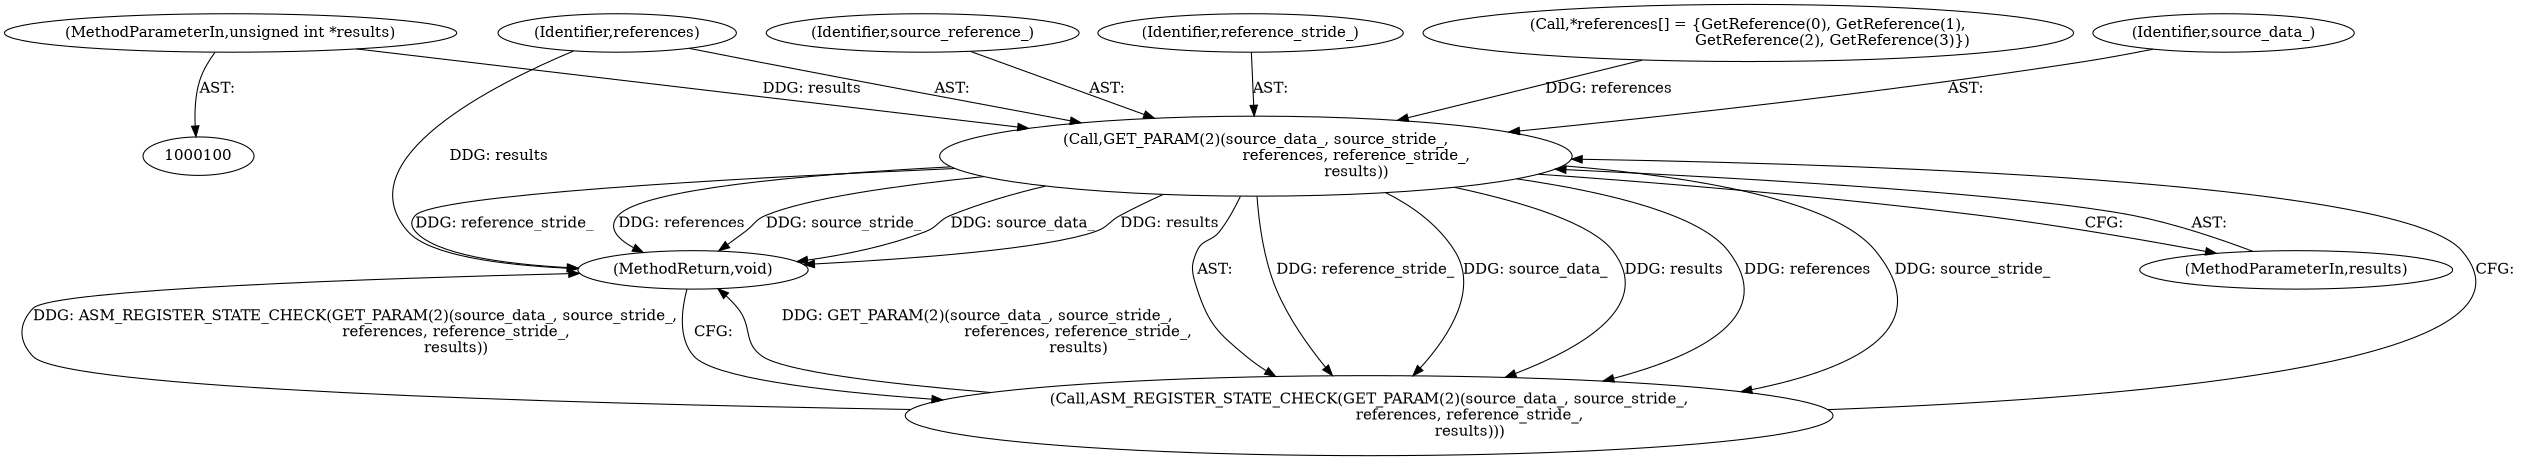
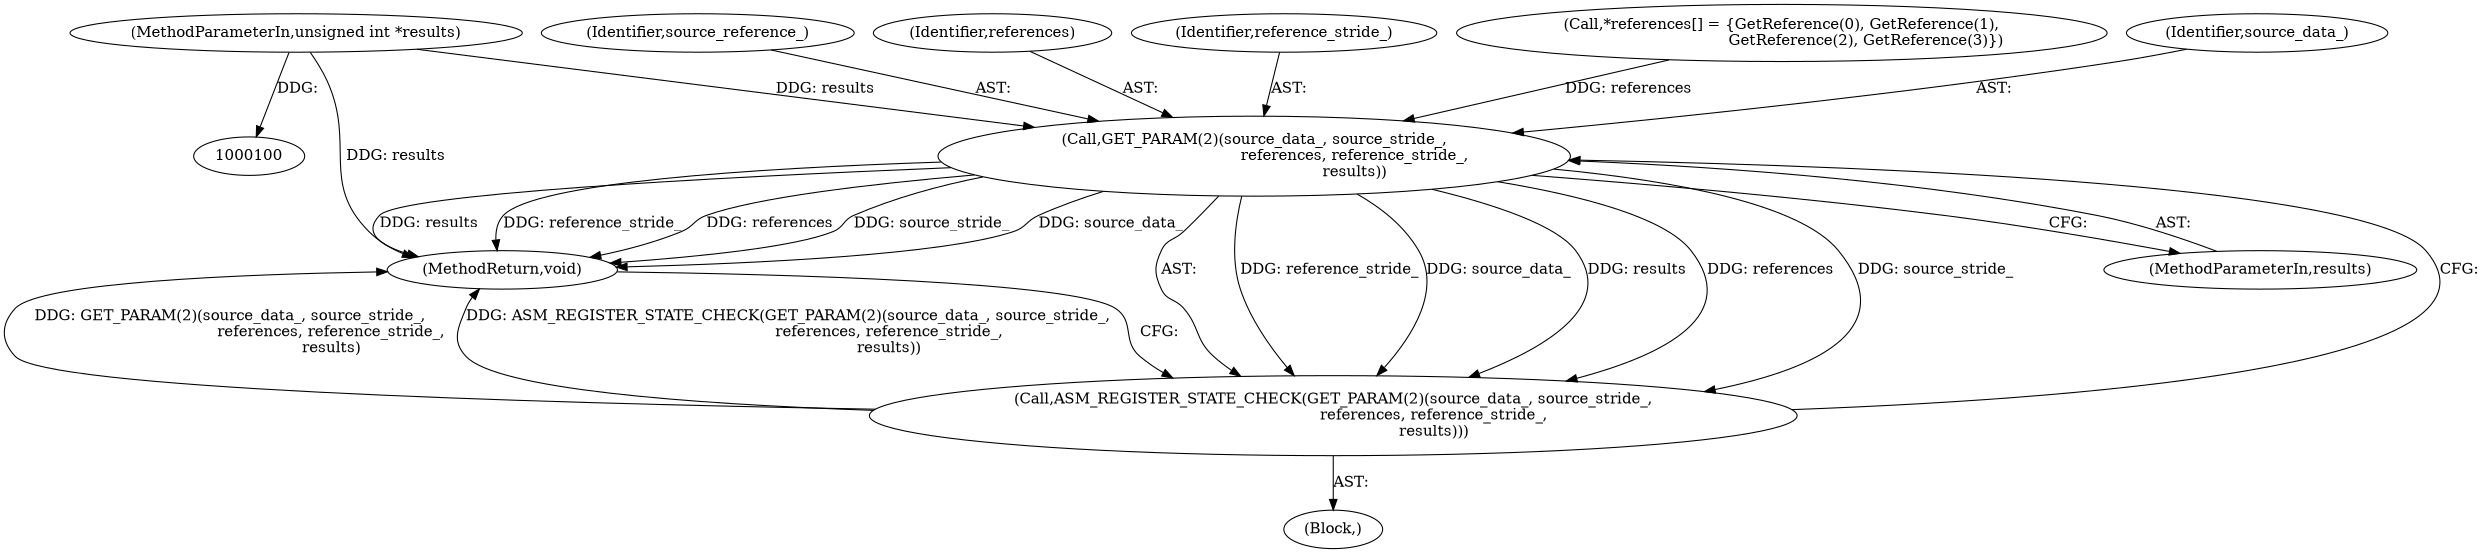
edge "(MethodParameterIn,unsigned int *results)" -> "1000100": label "AST: " -> "DDG: "
edge "(Identifier,references)" -> "(MethodReturn,void)": now "(MethodParameterIn,unsigned int *results)" -> "(MethodReturn,void)"
node "(Block,)": added
